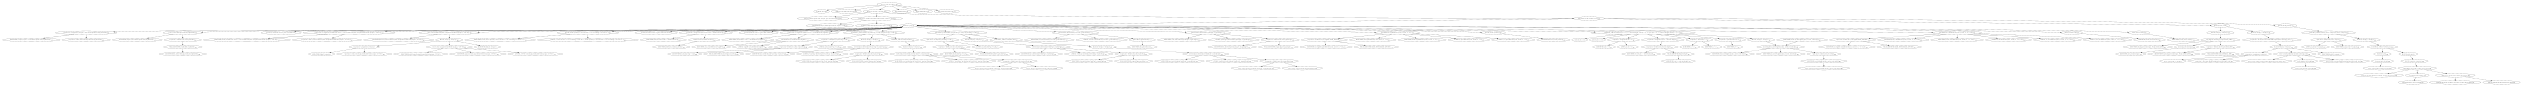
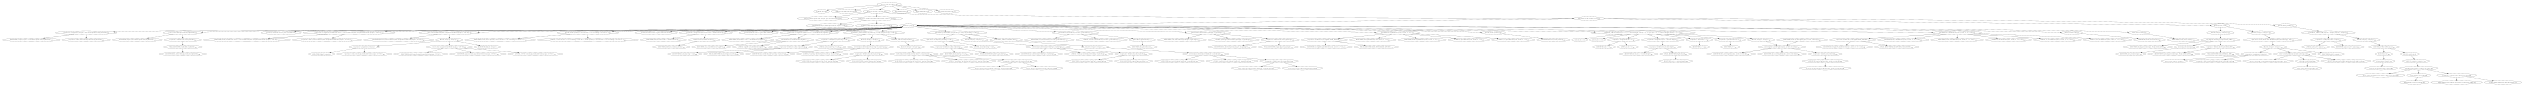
node "(IDENTIFIER,i,i < c)": removed
